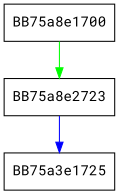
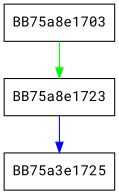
node "BB75a8e1700": label "BB75a8e1700" -> "BB75a8e1703"
node "BB75a8e2723": label "BB75a8e2723" -> "BB75a8e1723"
